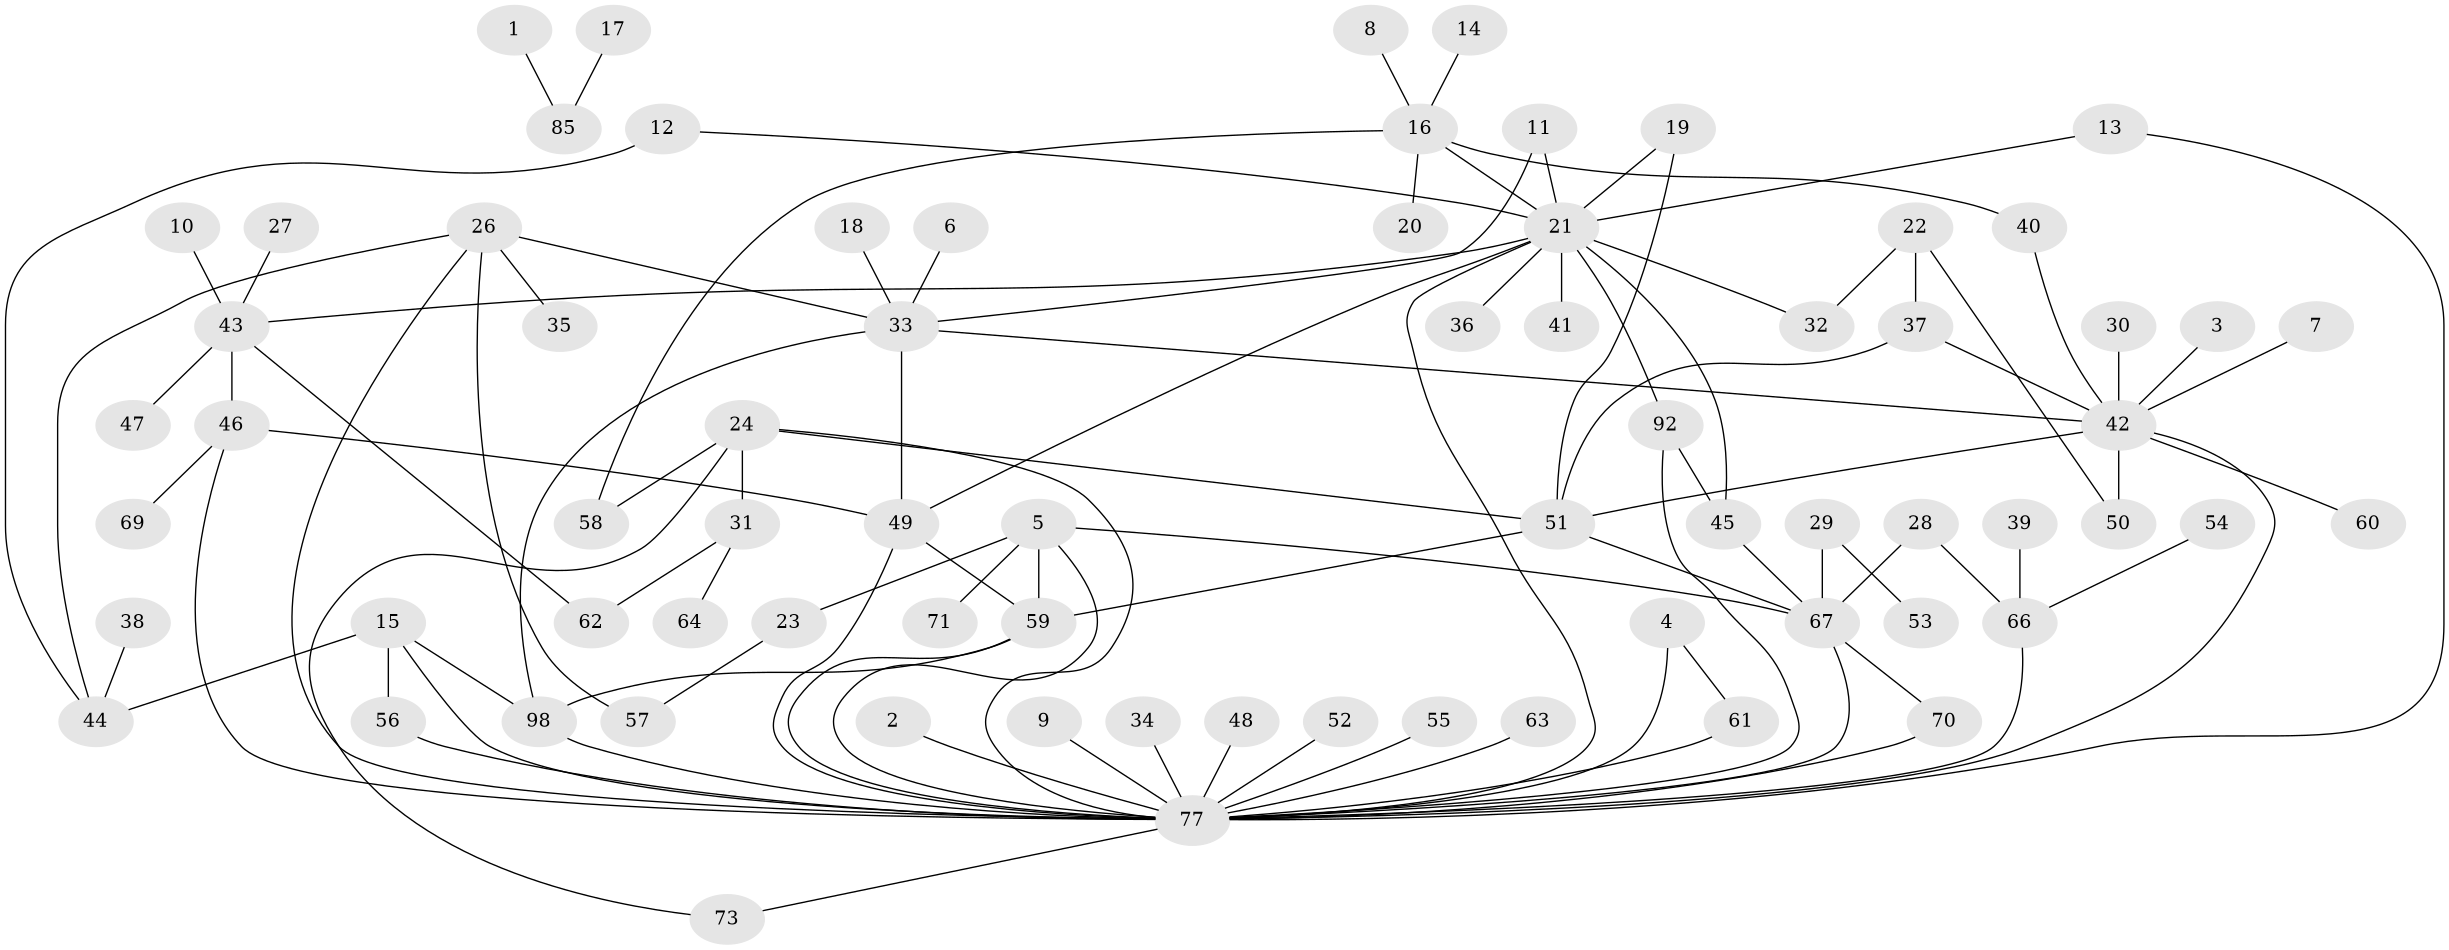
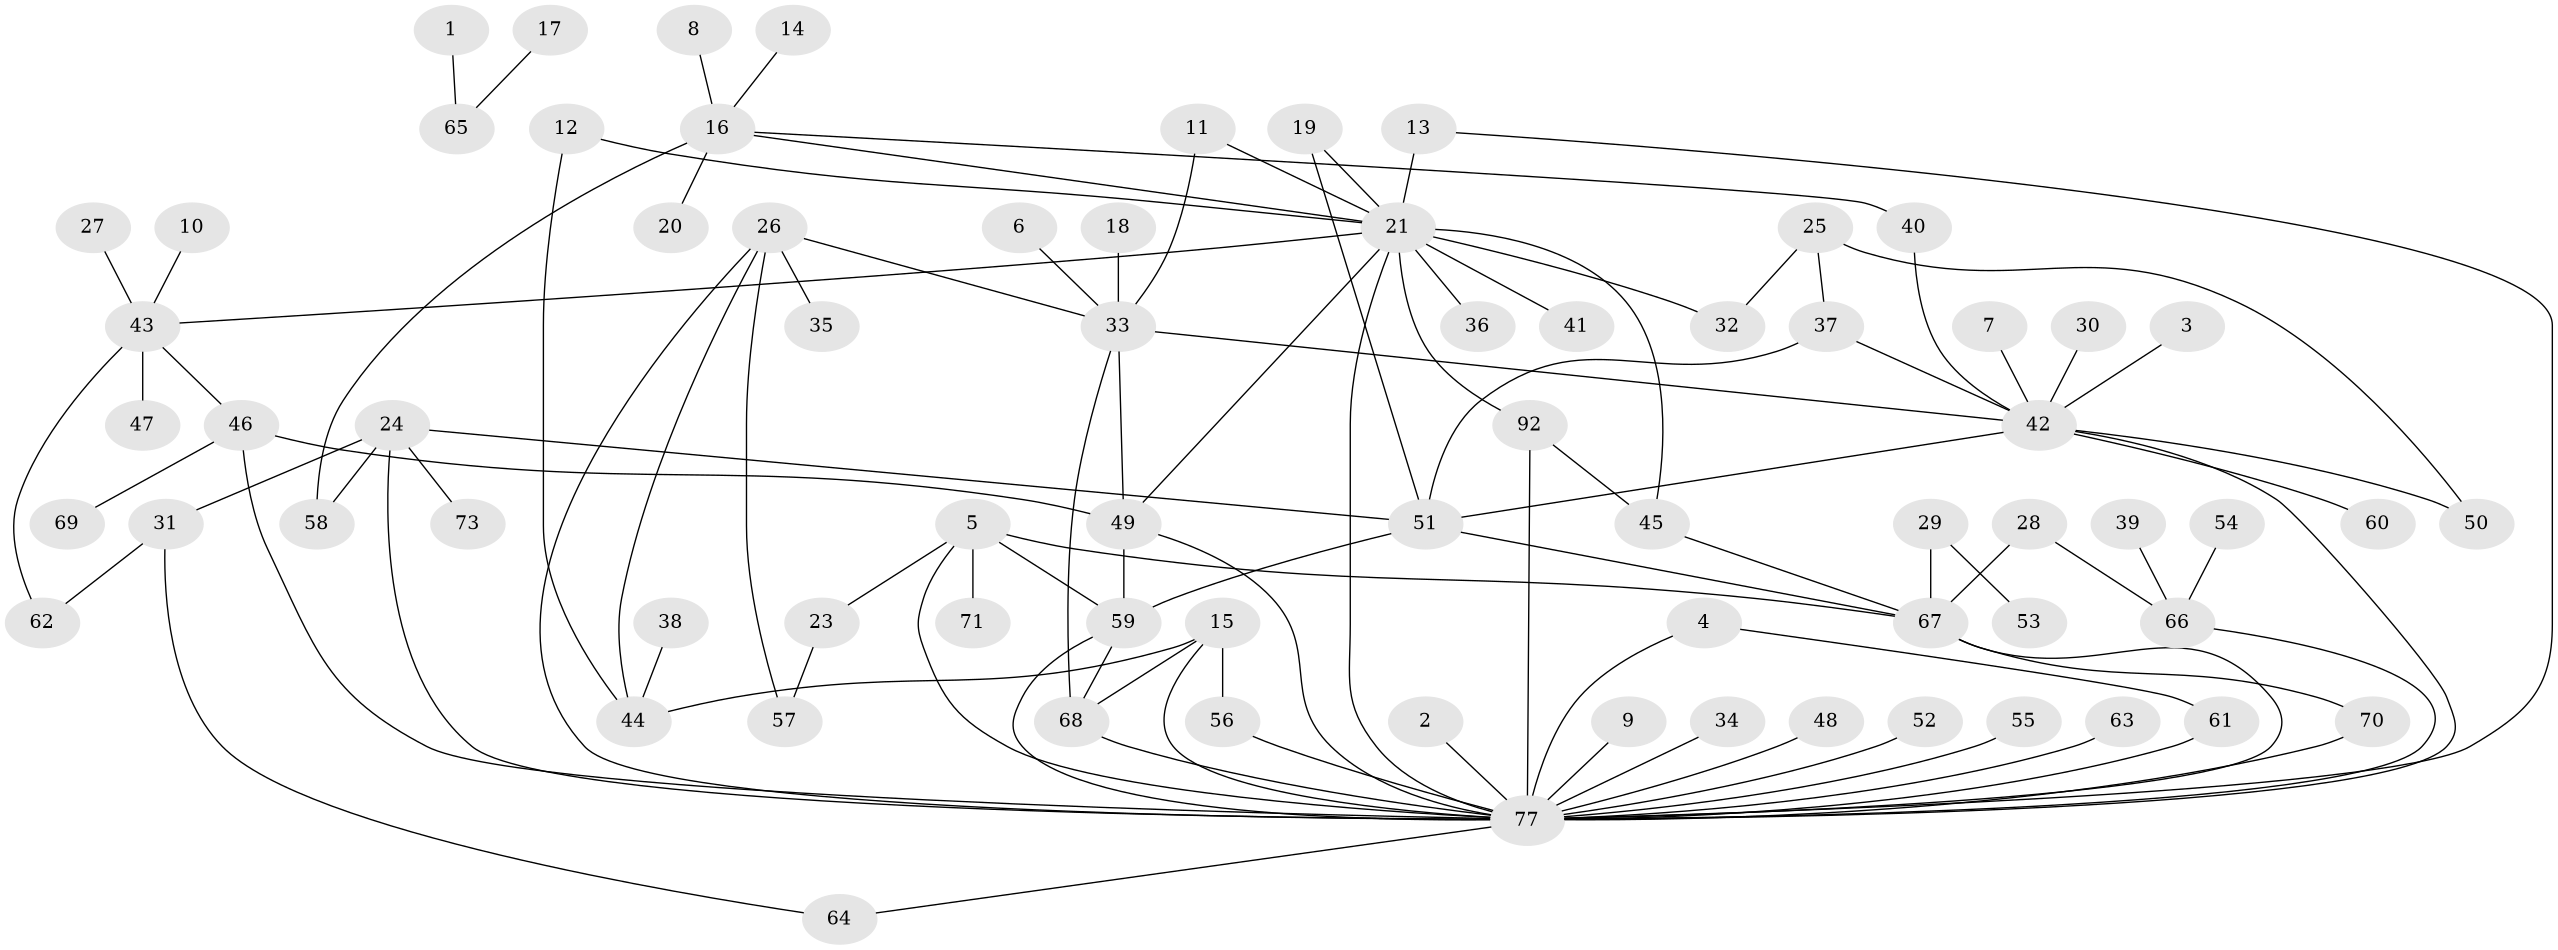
node "85": label "85" -> "65"
node "22": label "22" -> "25"
node "98": label "98" -> "68"
edge "77" -- "73": now "77" -- "64"
